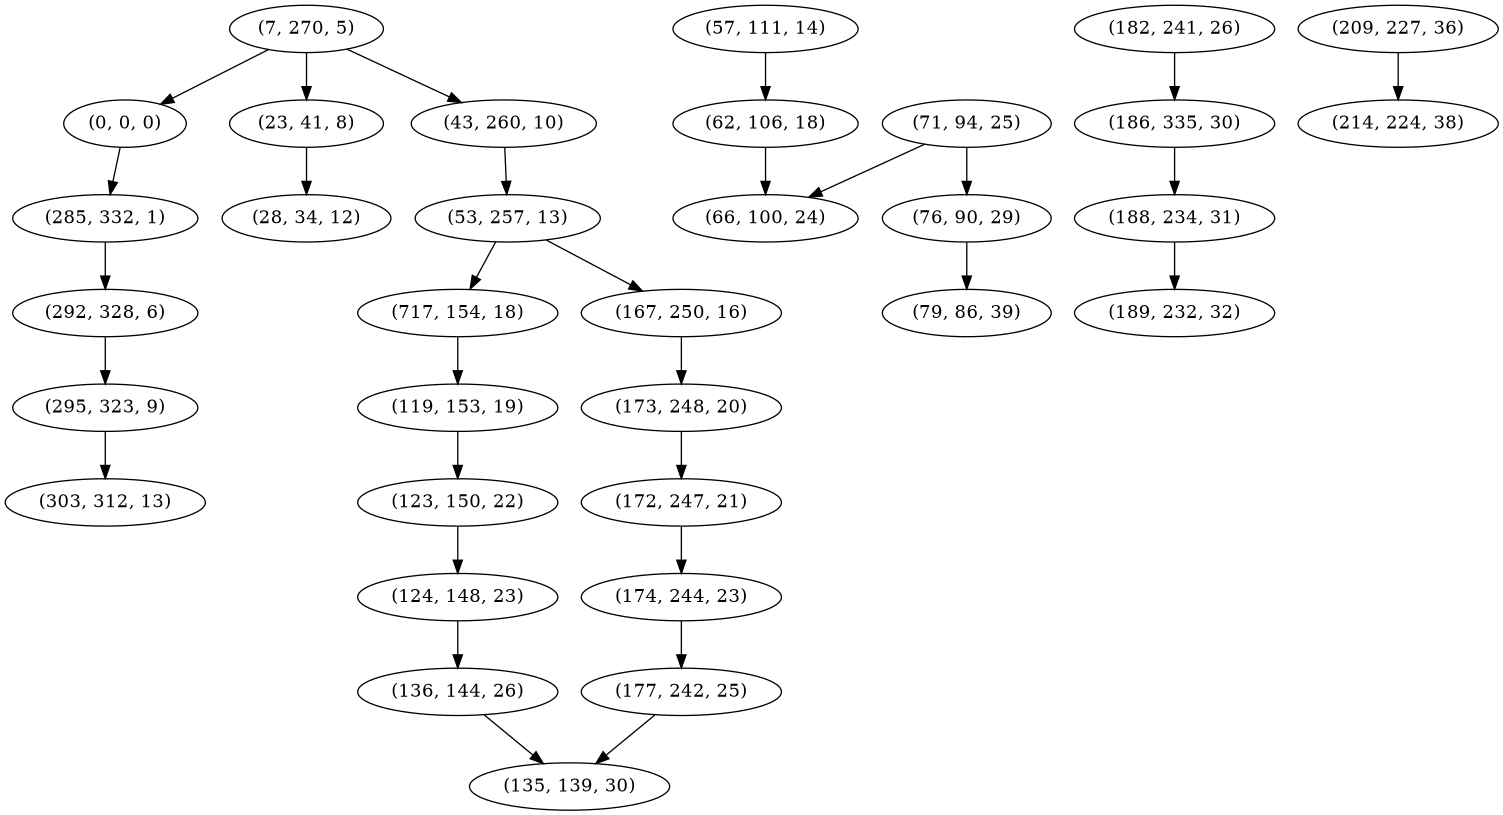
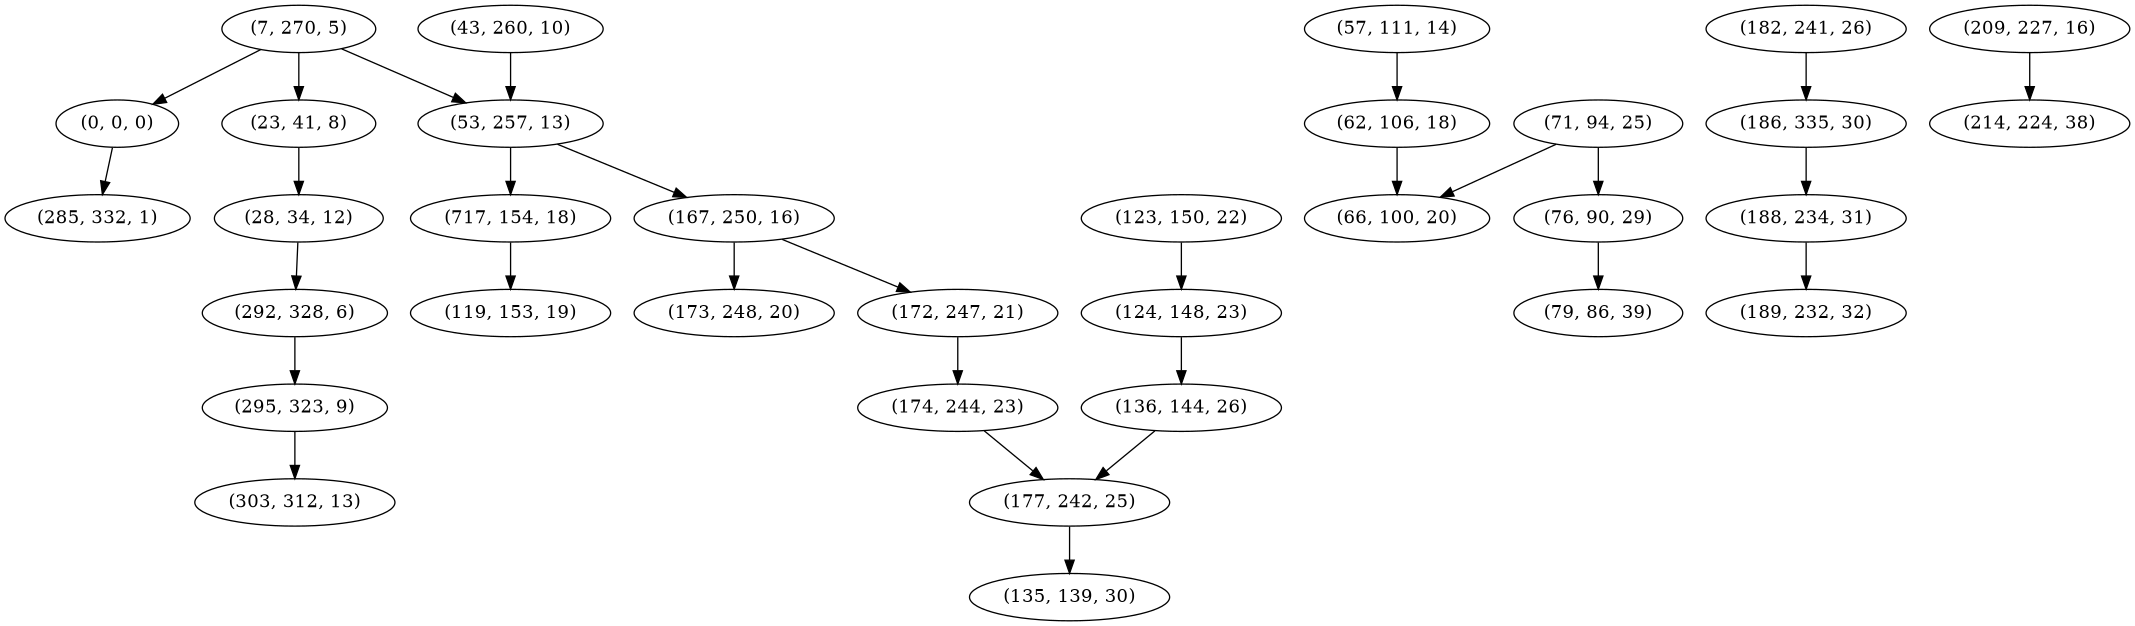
node "(209, 227, 36)": label "(209, 227, 36)" -> "(209, 227, 16)"
edge "(7, 270, 5)" -> "(43, 260, 10)": now "(7, 270, 5)" -> "(53, 257, 13)"
node "(66, 100, 24)": label "(66, 100, 24)" -> "(66, 100, 20)"
edge "(285, 332, 1)" -> "(292, 328, 6)": now "(28, 34, 12)" -> "(292, 328, 6)"
edge "(119, 153, 19)" -> "(123, 150, 22)": removed
edge "(173, 248, 20)" -> "(172, 247, 21)": now "(167, 250, 16)" -> "(172, 247, 21)"
edge "(136, 144, 26)" -> "(135, 139, 30)": now "(136, 144, 26)" -> "(177, 242, 25)"
